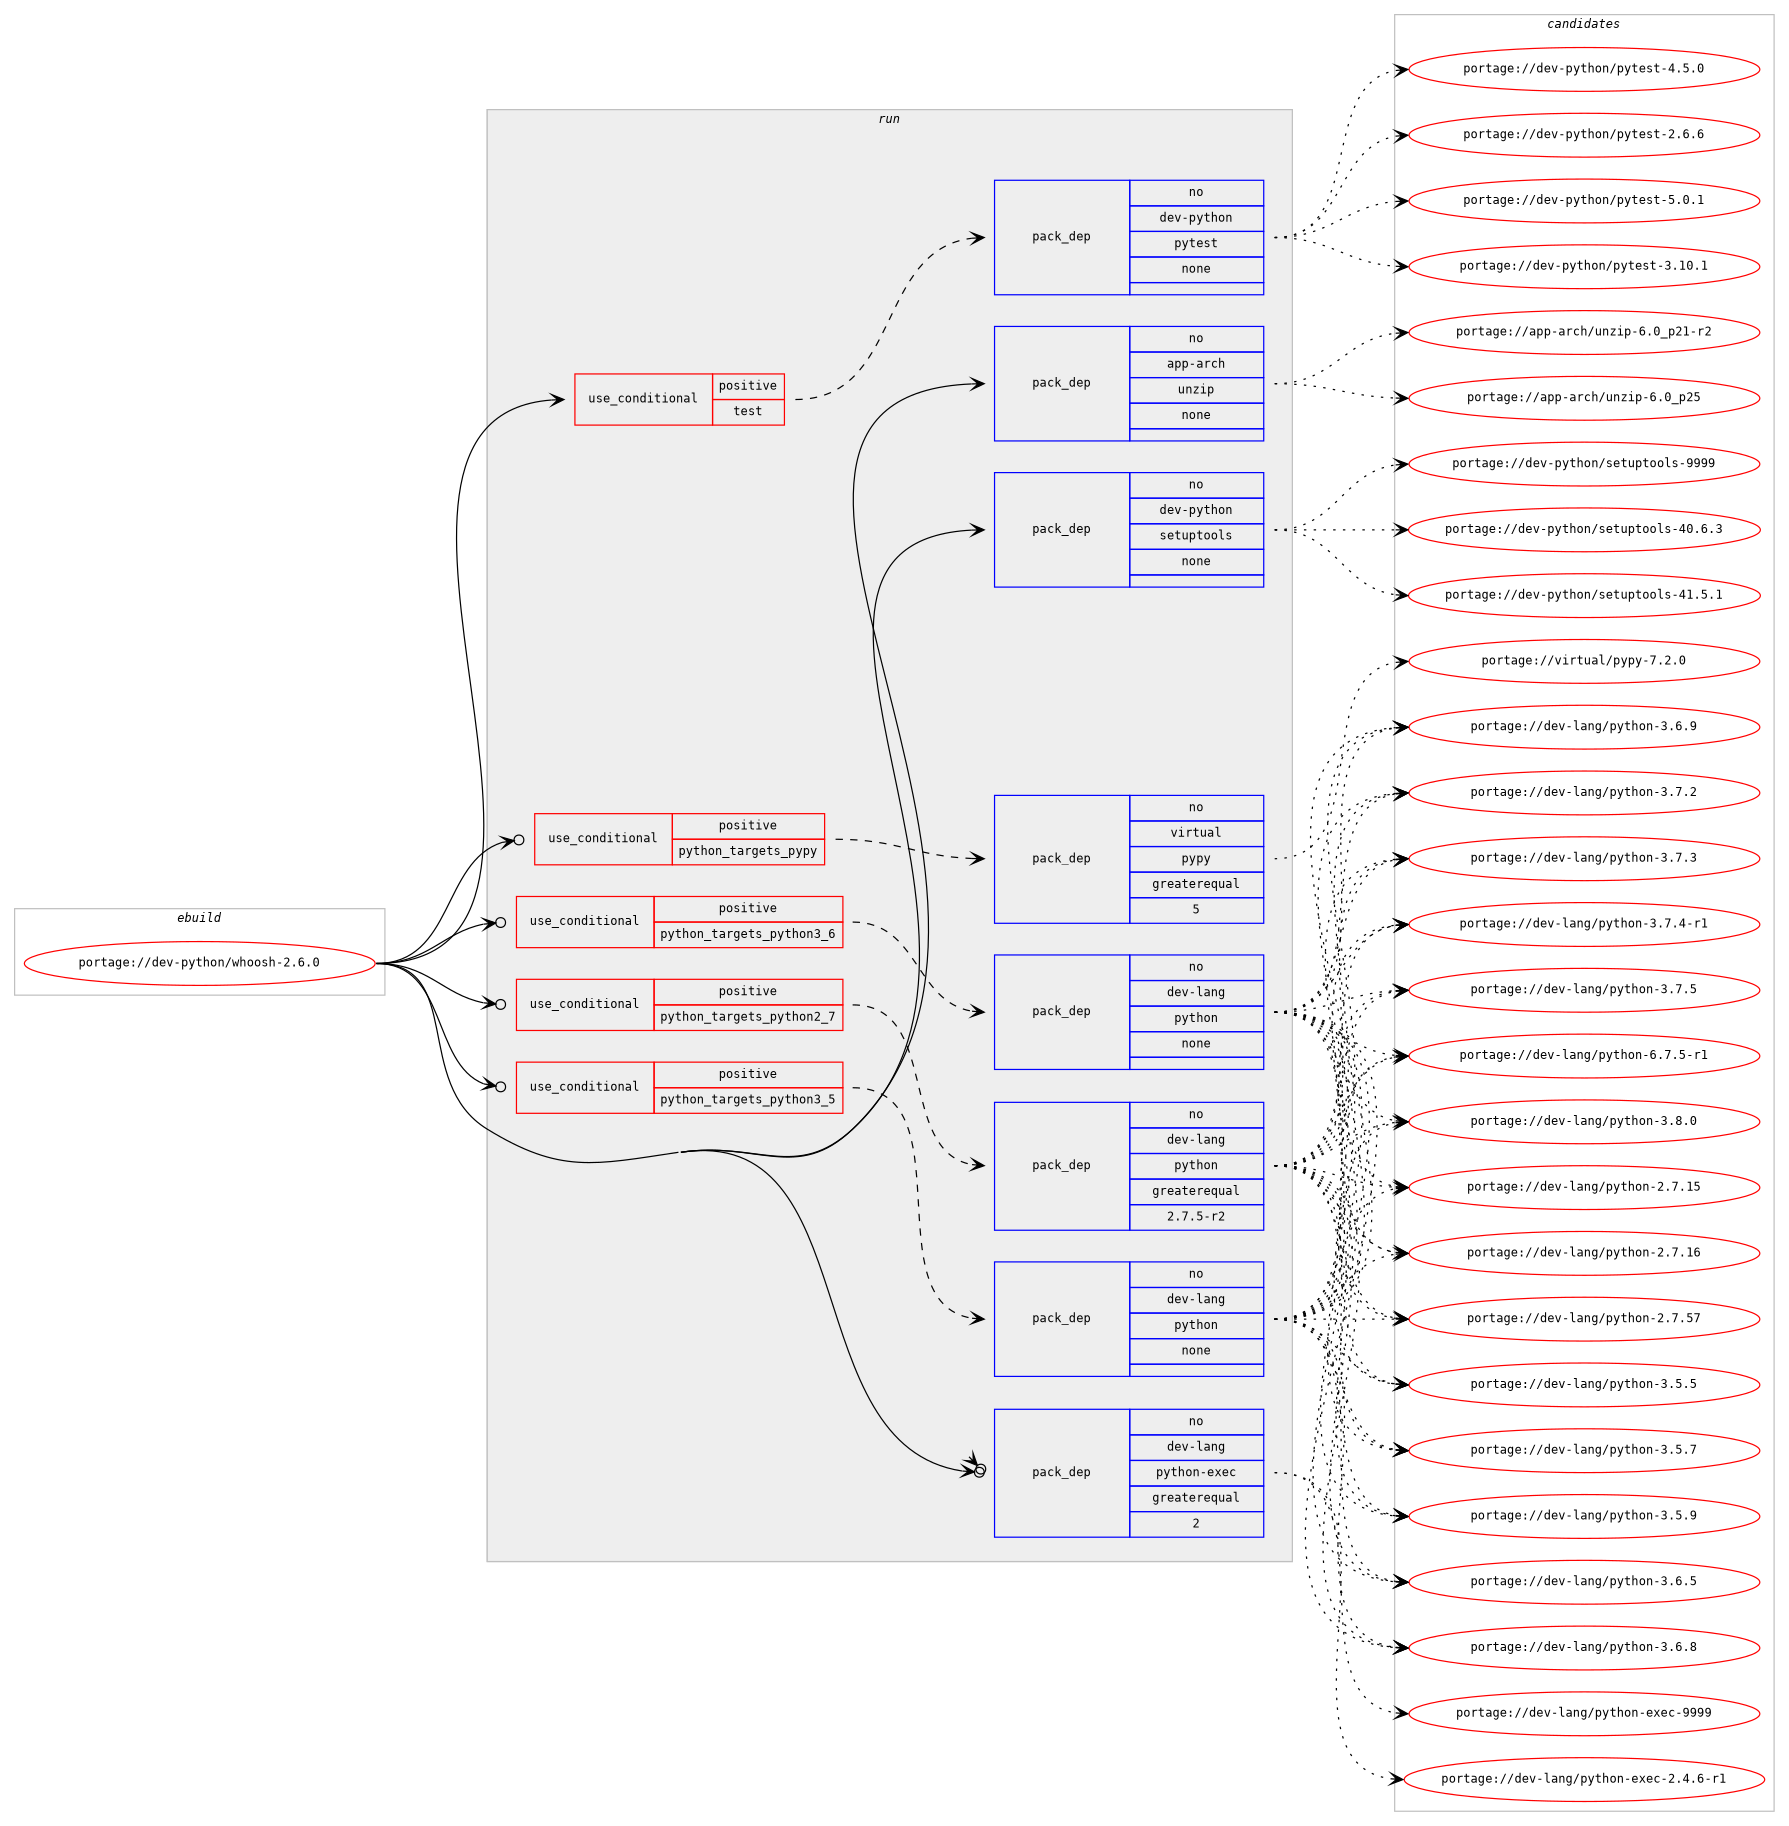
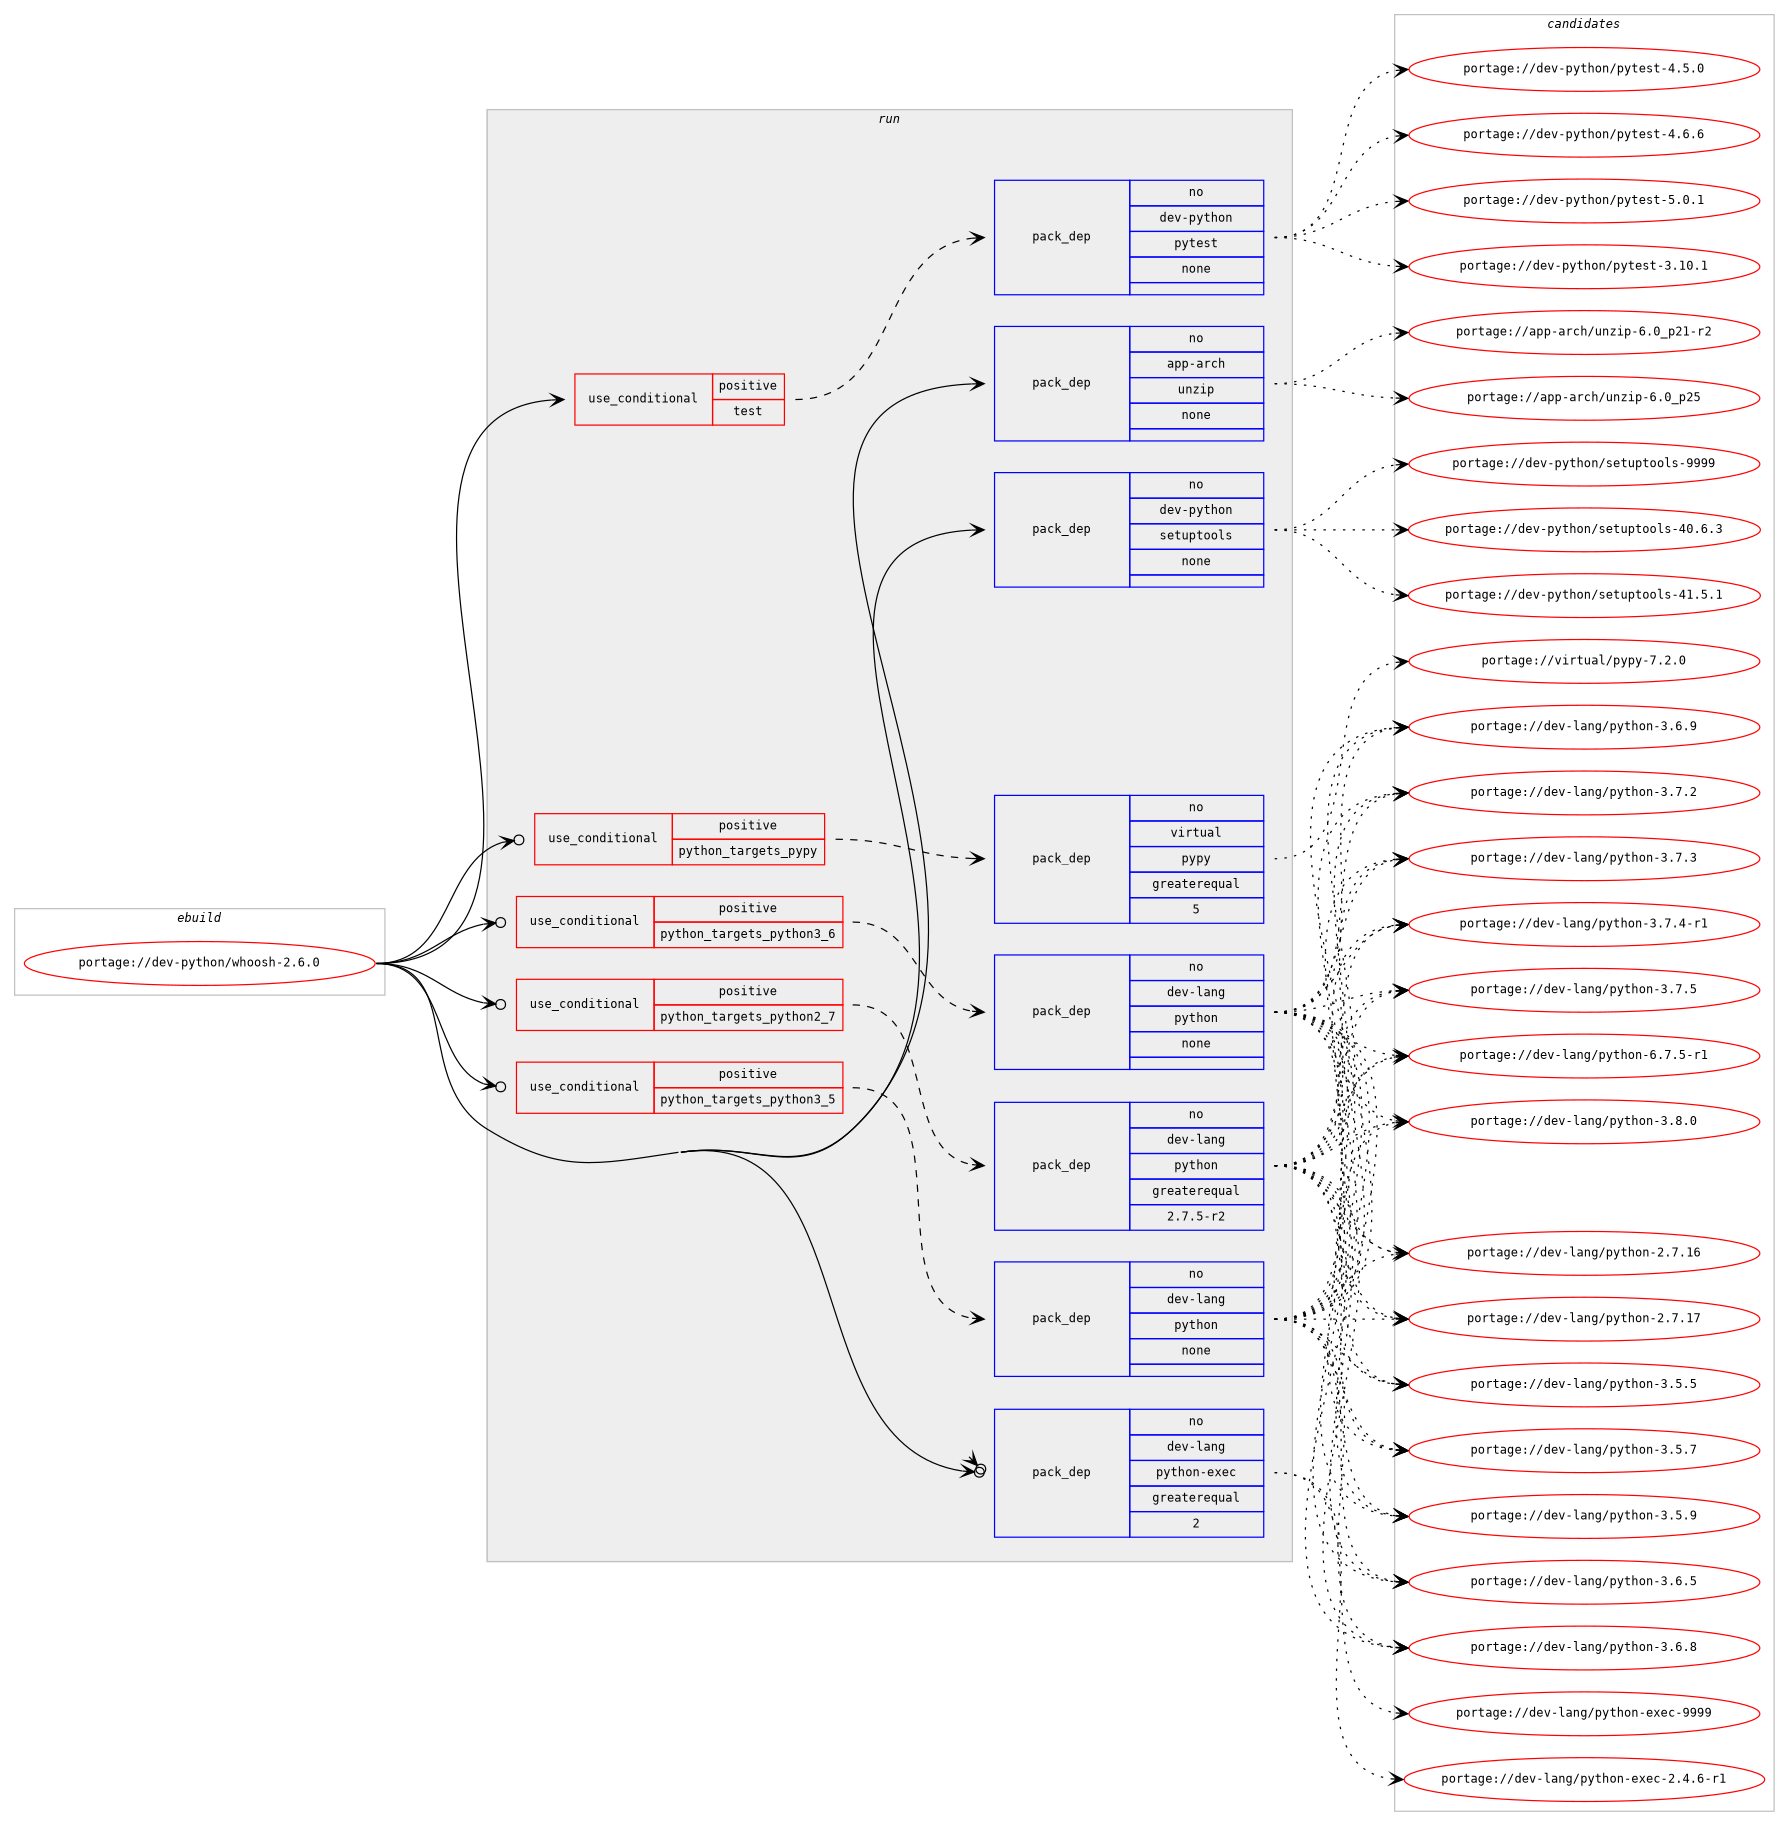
node "portage://dev-python/pytest-2.6.6": label "portage://dev-python/pytest-2.6.6" -> "portage://dev-python/pytest-4.6.6"
node "portage://dev-lang/python-2.7.15": removed
node "portage://dev-lang/python-2.7.57": label "portage://dev-lang/python-2.7.57" -> "portage://dev-lang/python-2.7.17"
